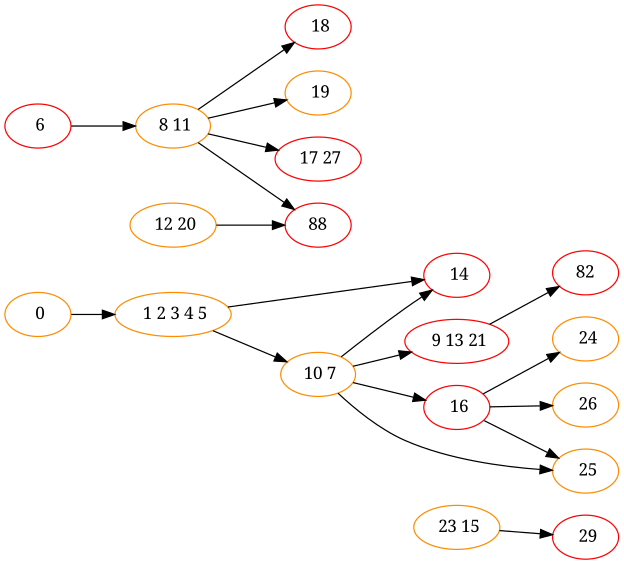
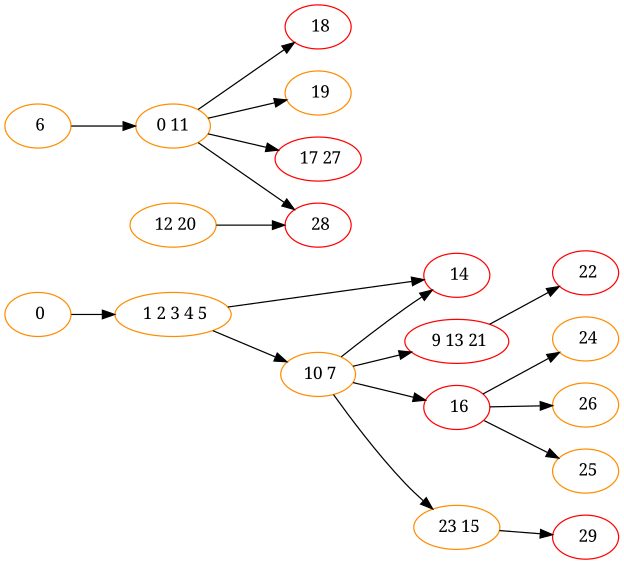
node "6": color red -> darkorange
node "8 11": label "8 11" -> "0 11"
node "88": label "88" -> "28"
node "82": label "82" -> "22"
edge "10 7" -> "25": now "10 7" -> "23 15"
